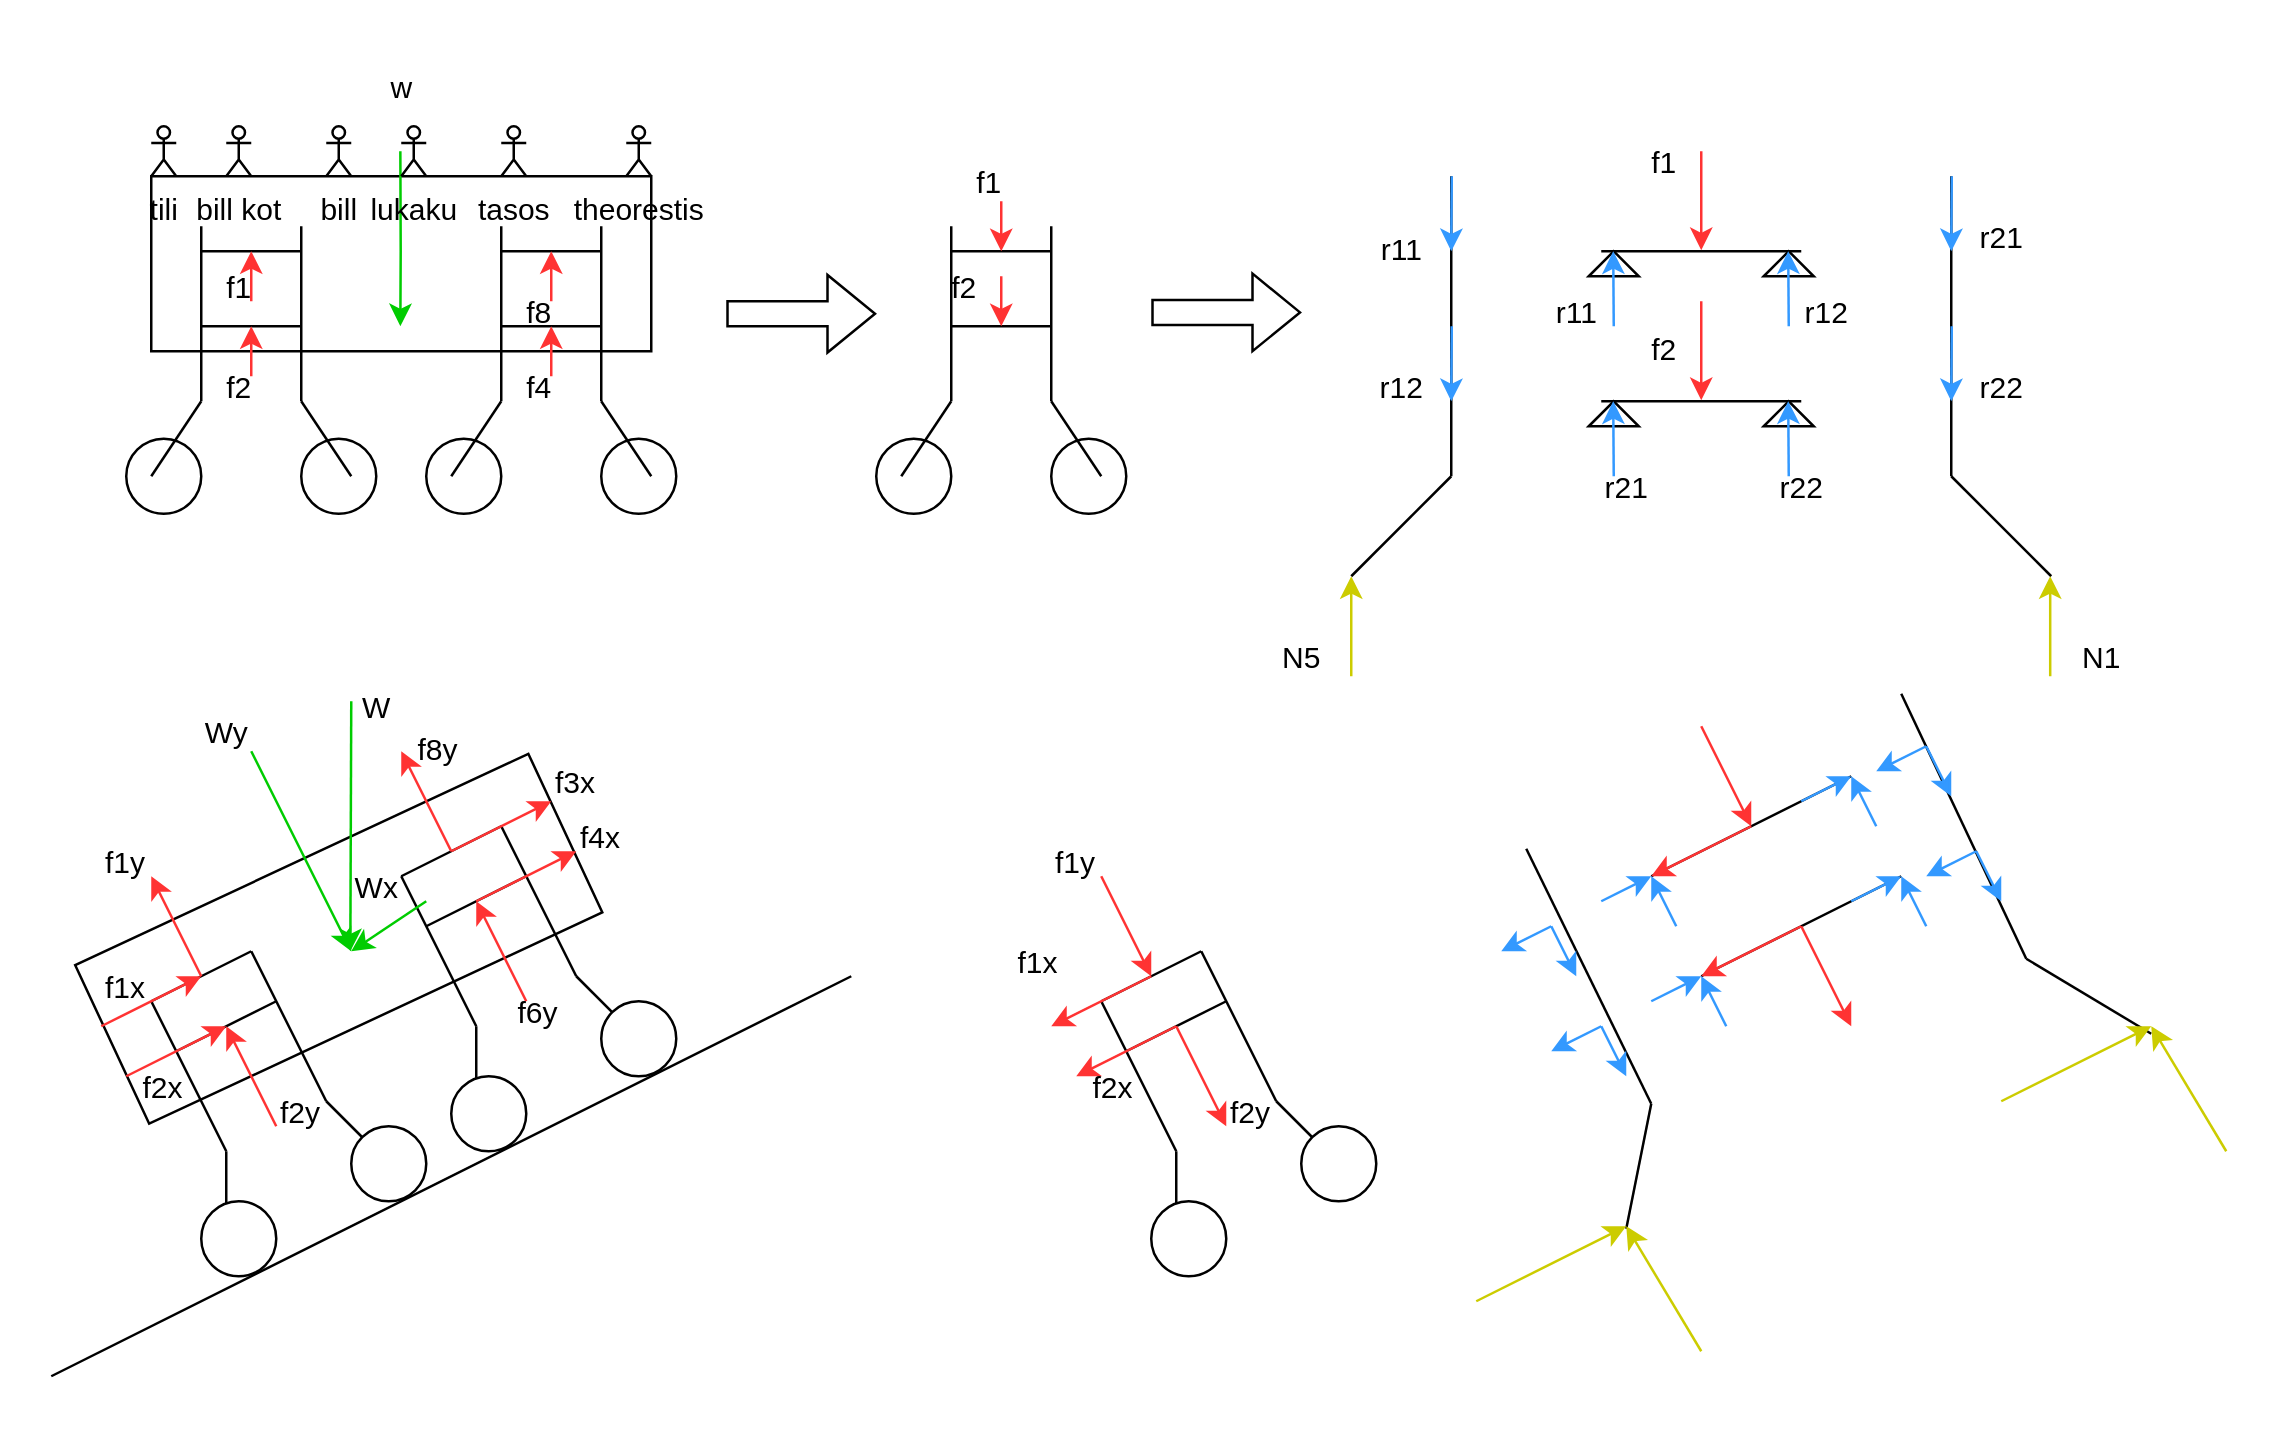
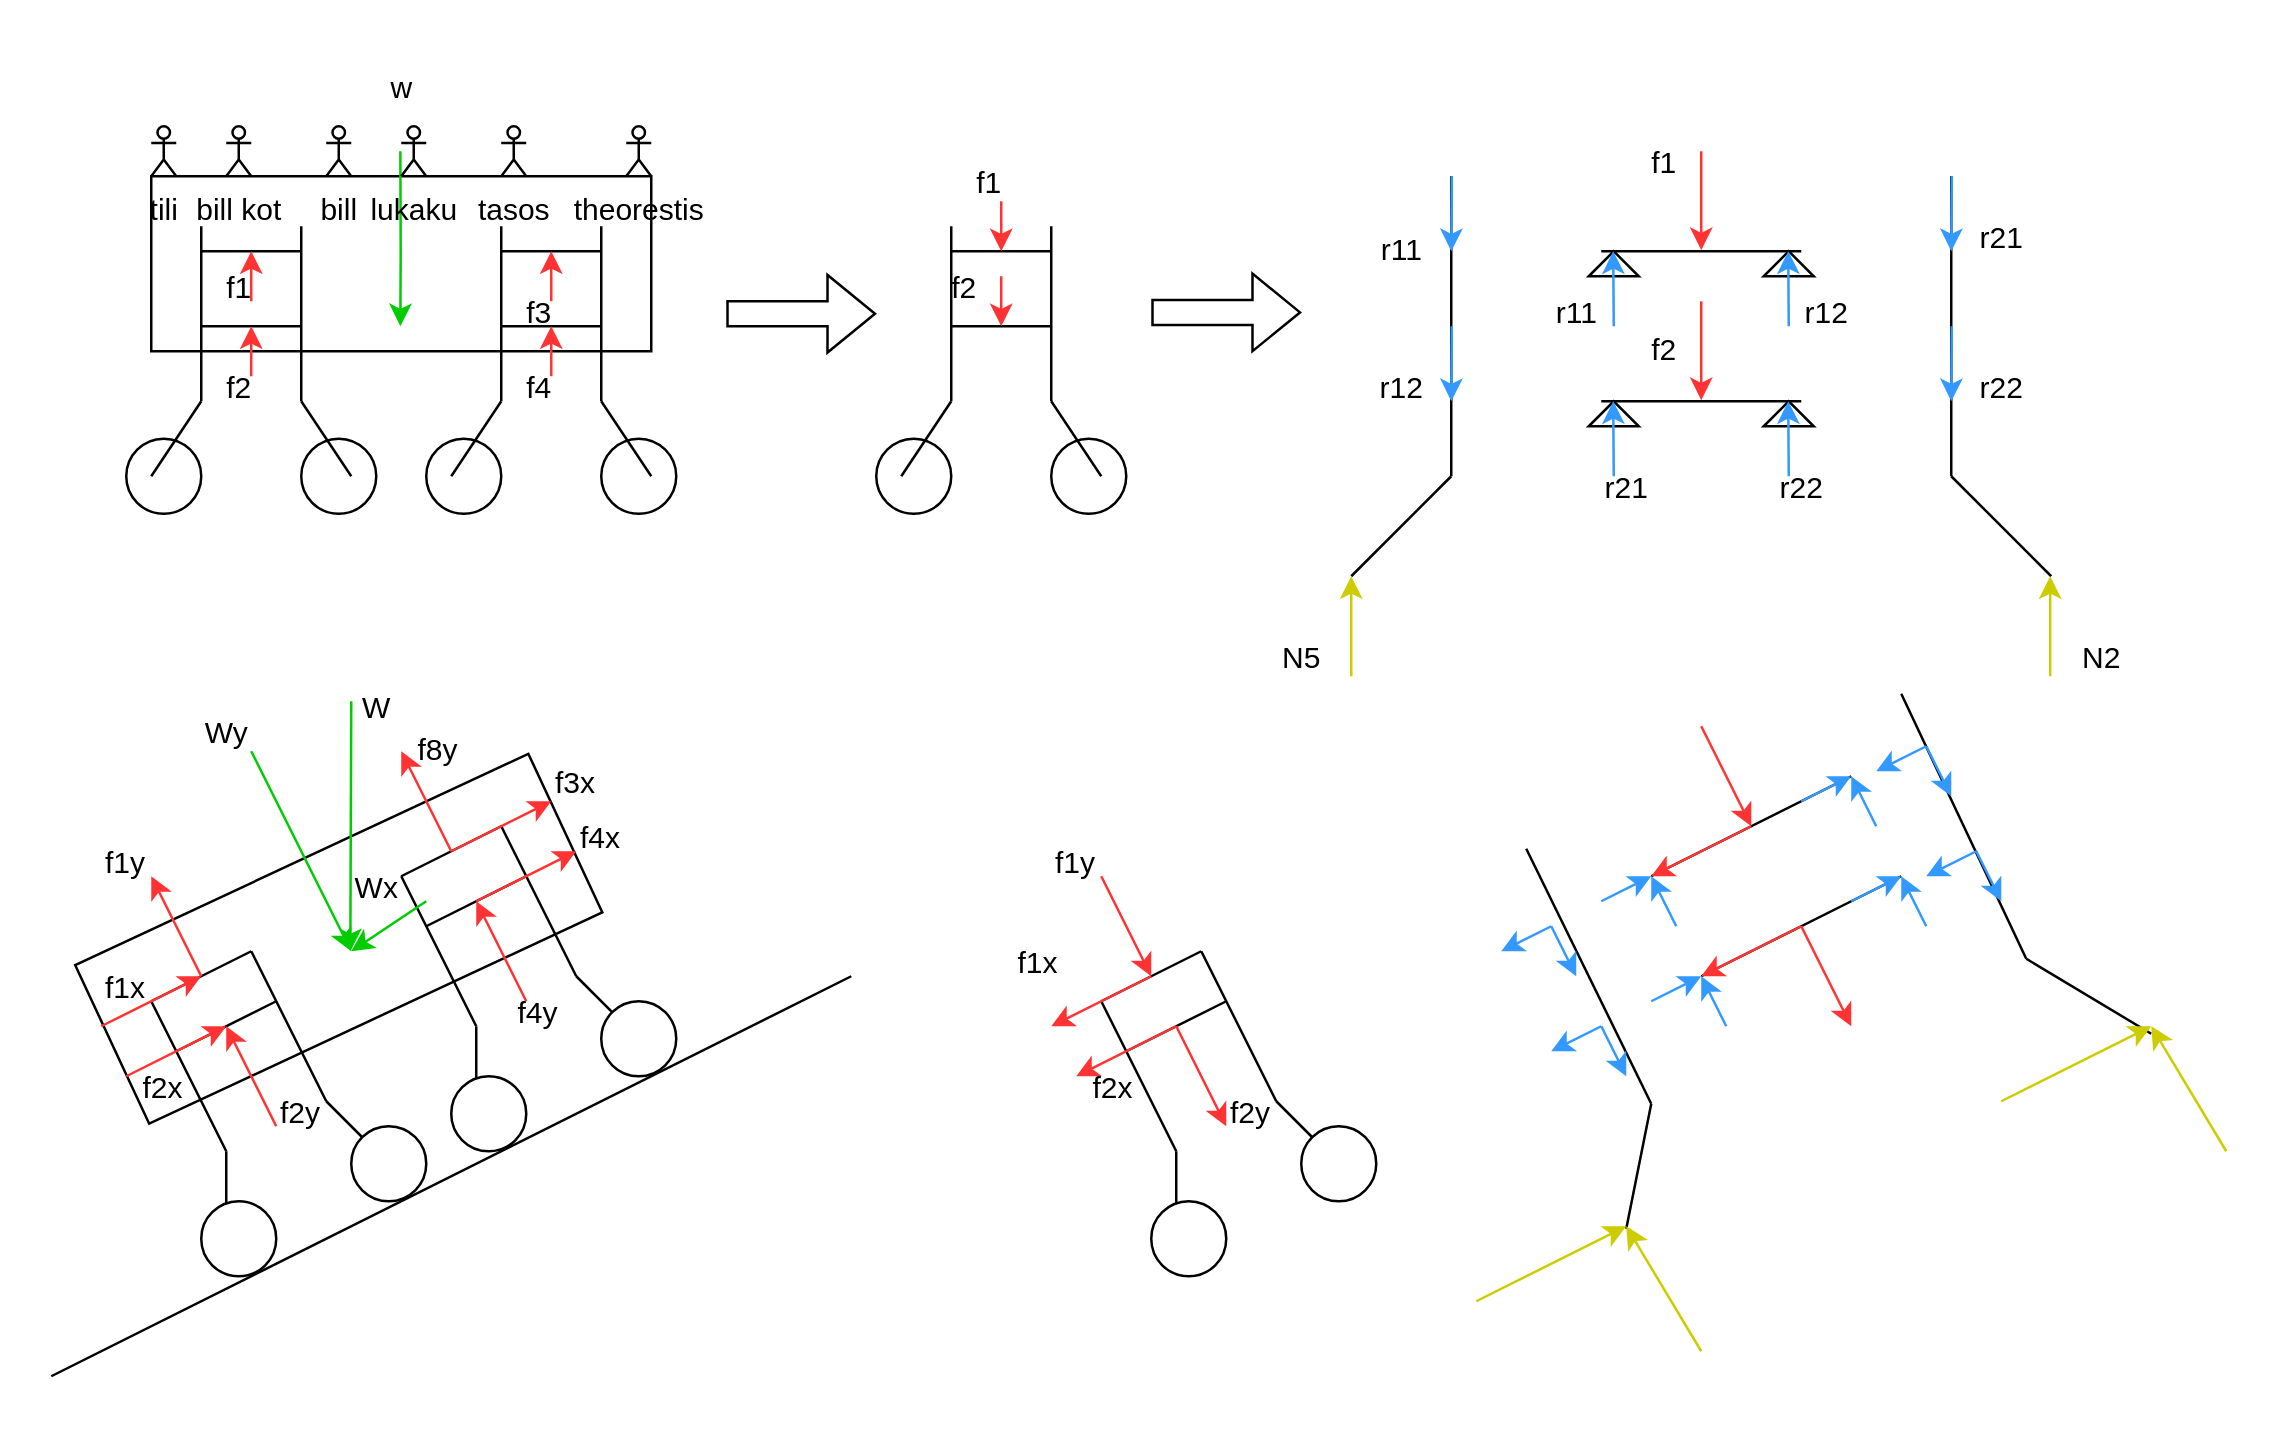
node "f8": label "f8" -> "f3"
node "N1": label "N1" -> "N2"
node "f6y": label "f6y" -> "f4y"
